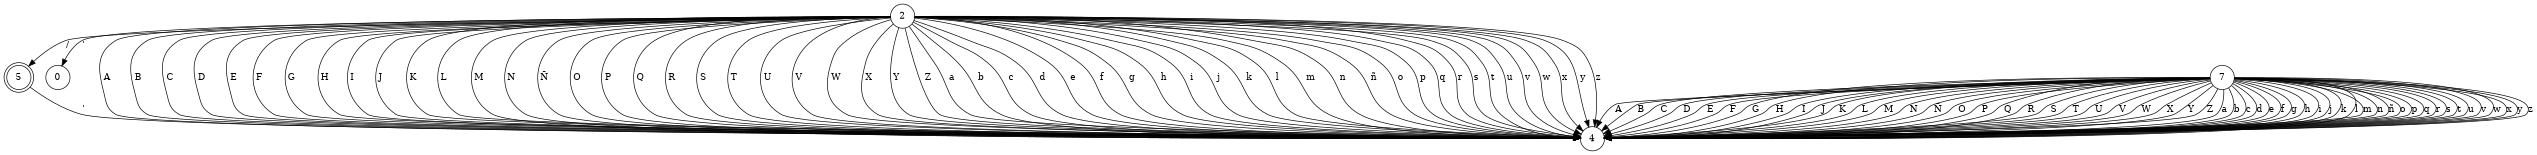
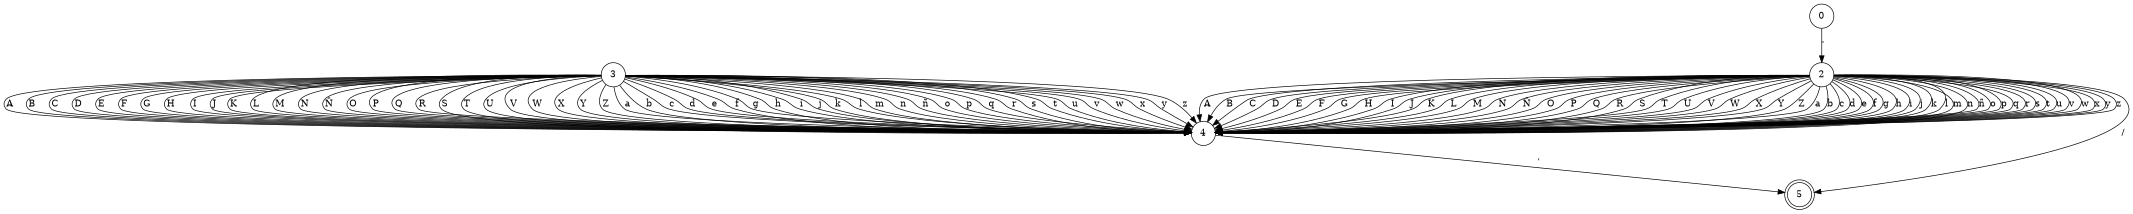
edge "2" -> "0": reversed
node "7": label "7" -> "3"
edge "5" -> "4": reversed
